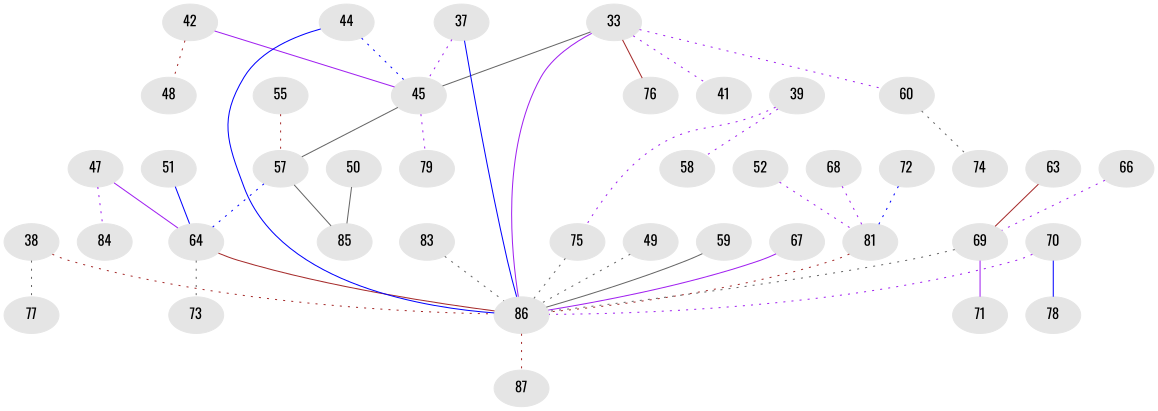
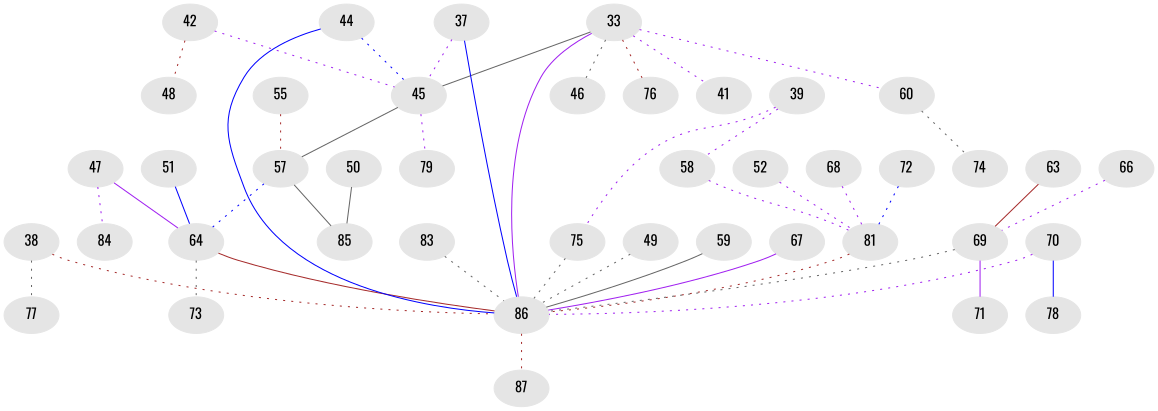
edge "42" -- "45": style solid -> dotted
edge "33" -- "76": style solid -> dotted
node "46": added
edge "58" -- "81": added
